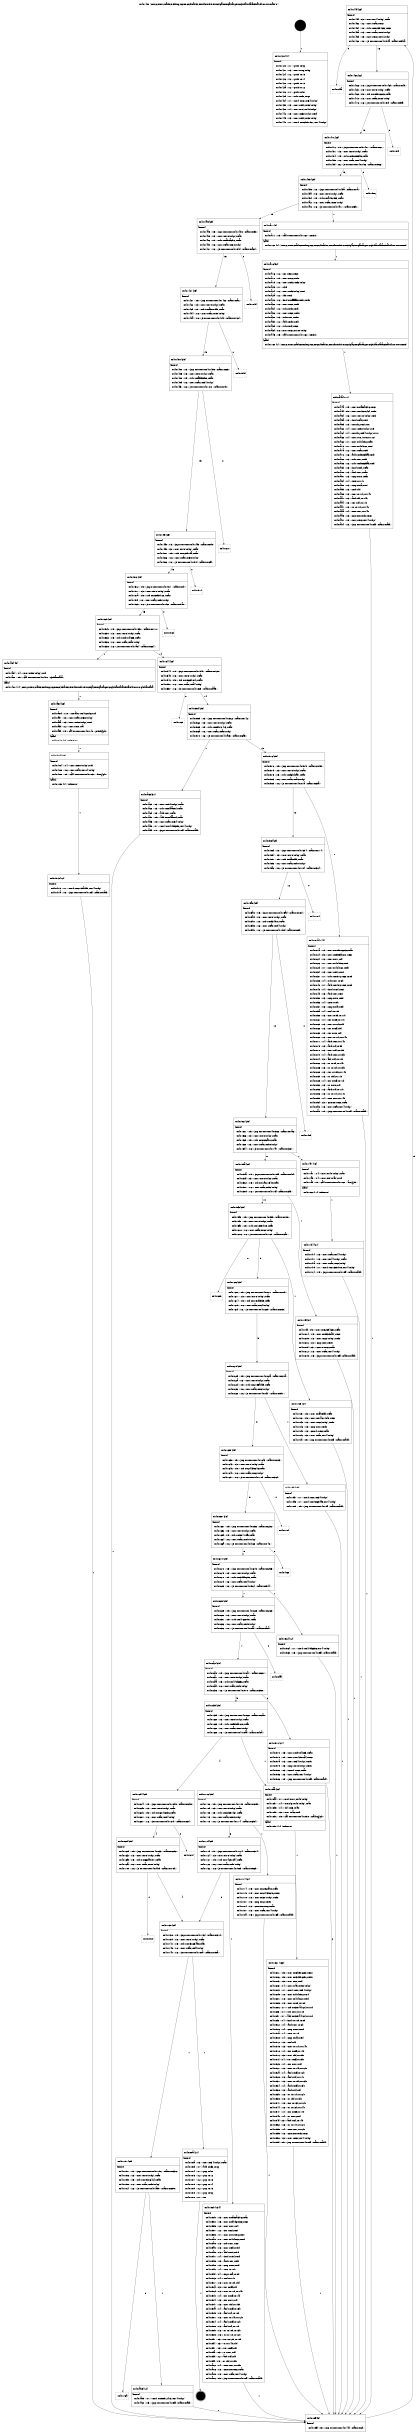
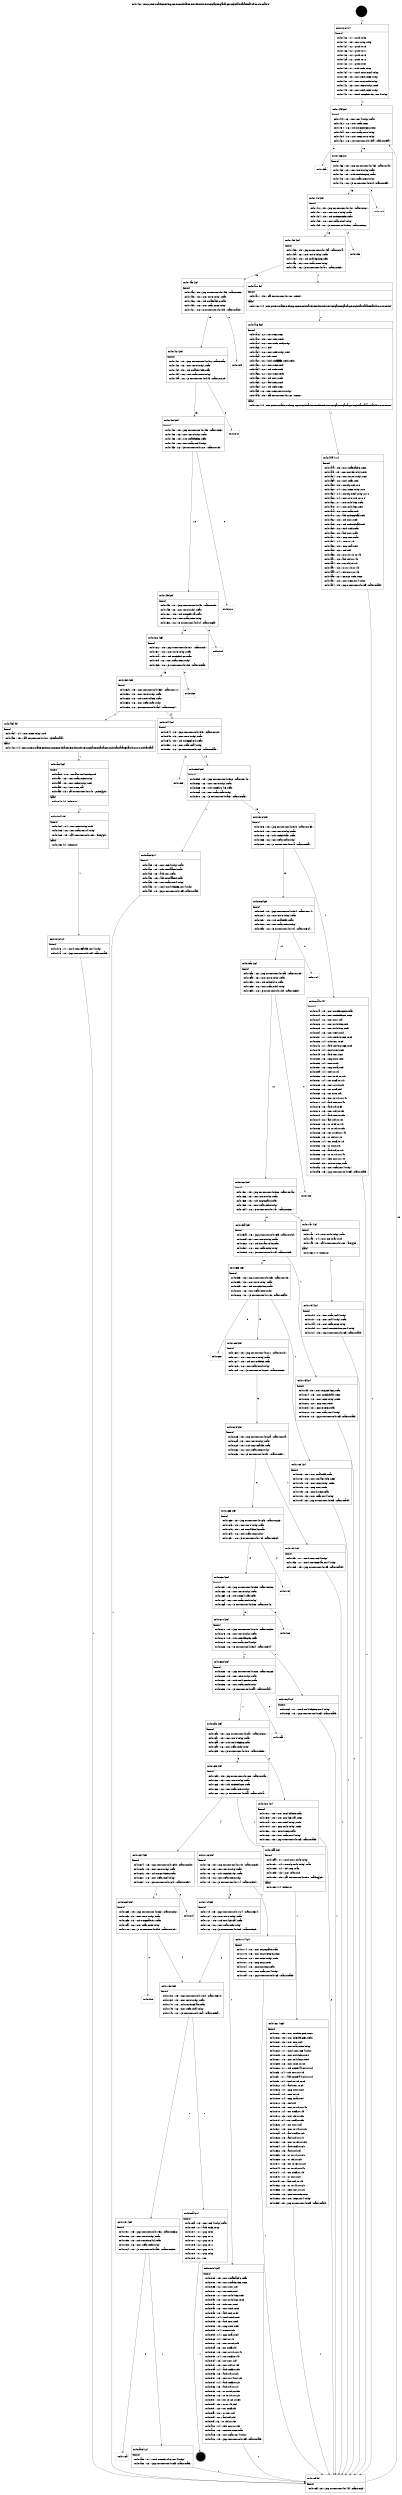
edge "0x401420 [47]" -> "0x40144f [23]": added, label "1"
